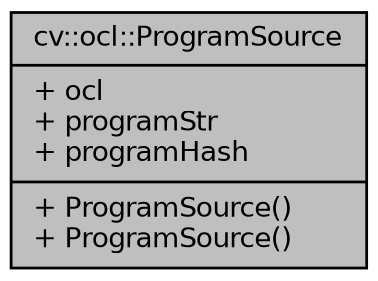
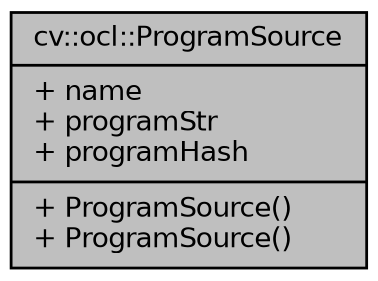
node "cv::ocl::ProgramSource": text "+ ocl" -> "+ name"
